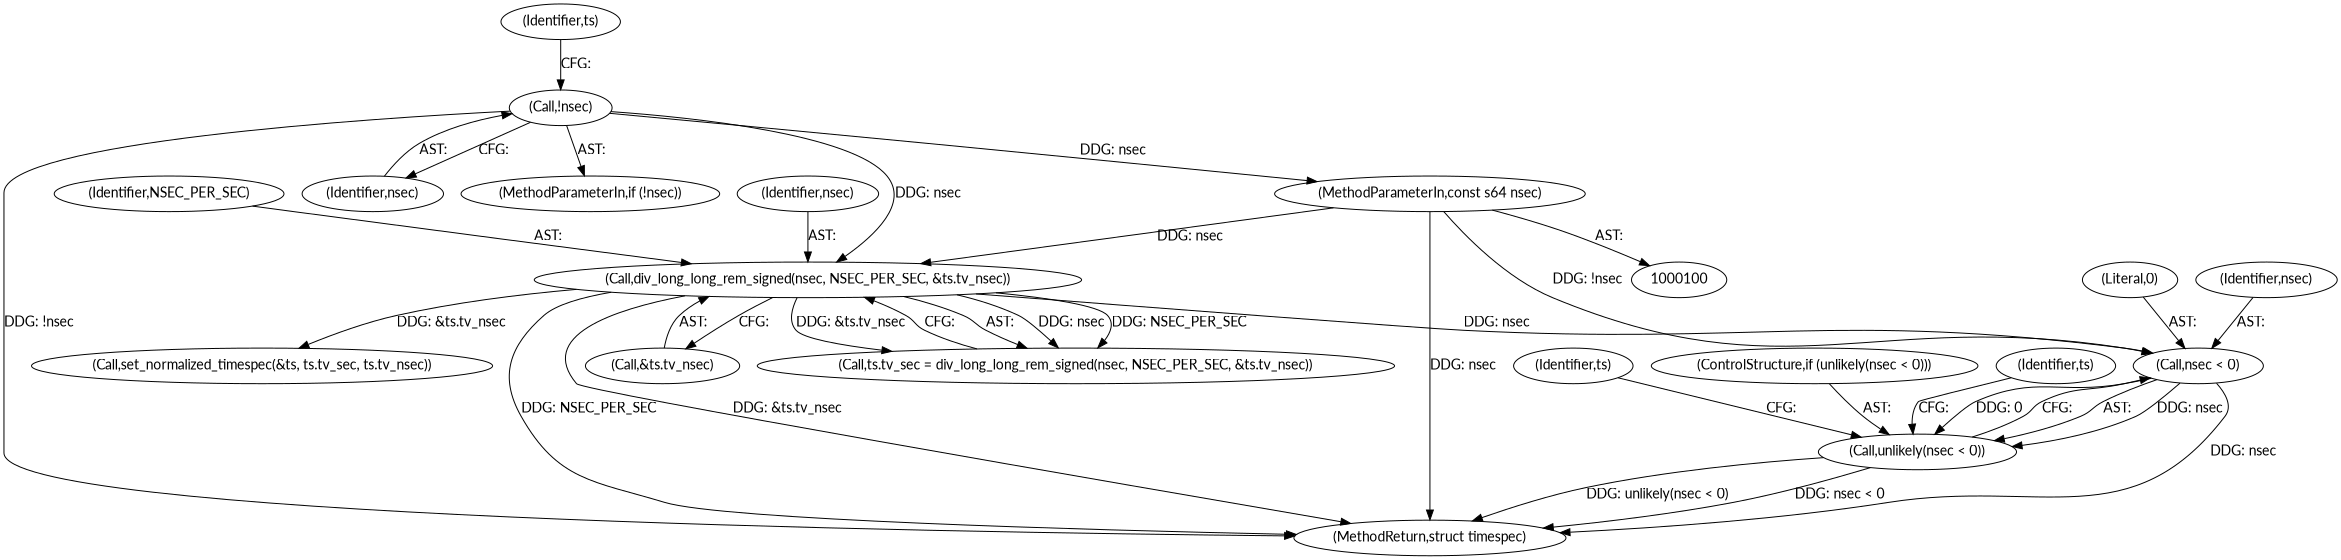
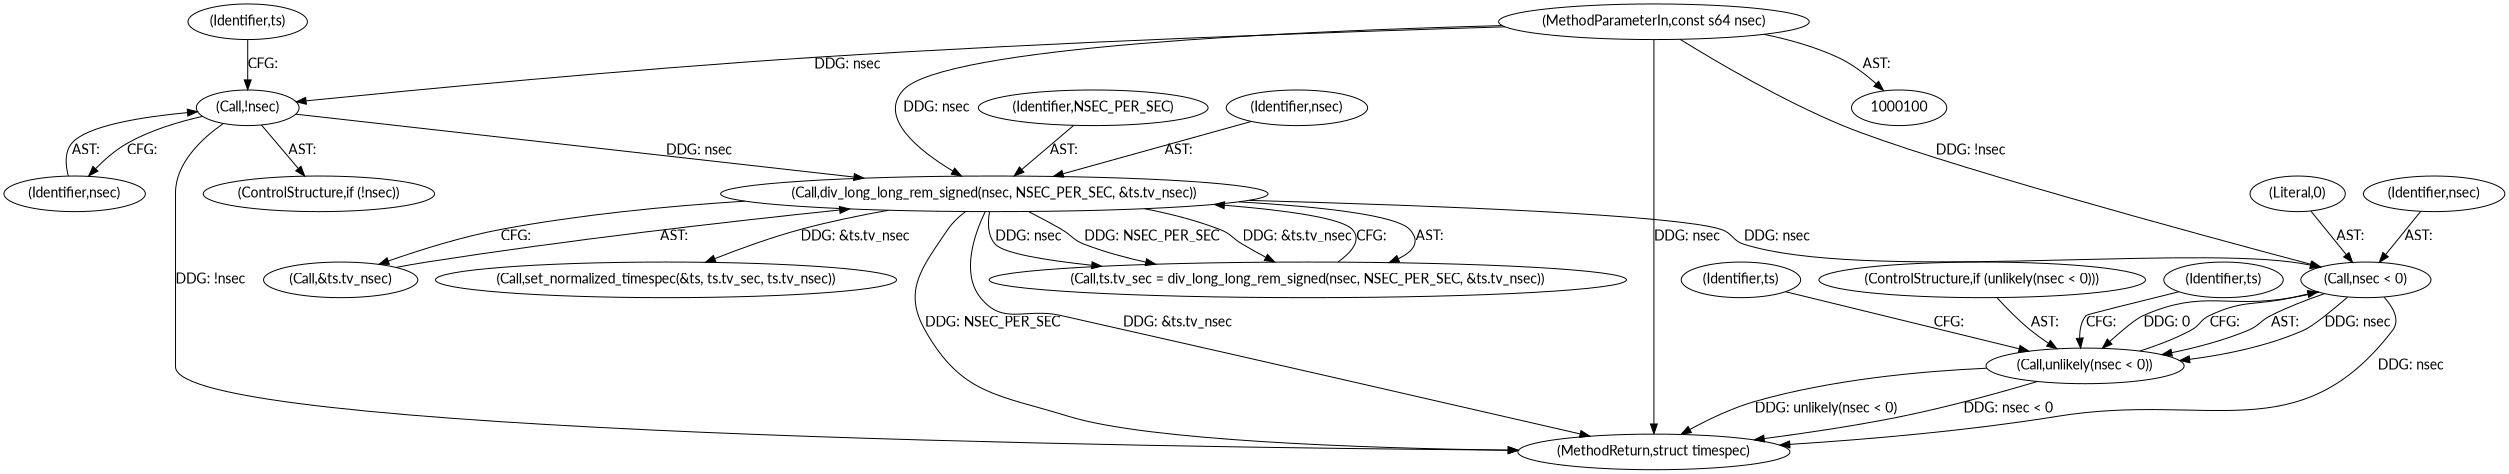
edge "(Call,!nsec)" -> "(MethodParameterIn,const s64 nsec)": reversed
node "(MethodParameterIn,if (!nsec))": label "(MethodParameterIn,if (!nsec))" -> "(ControlStructure,if (!nsec))"
